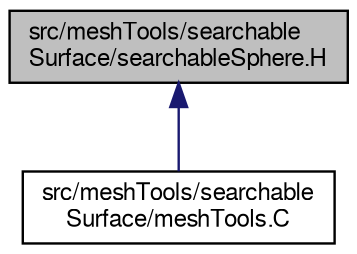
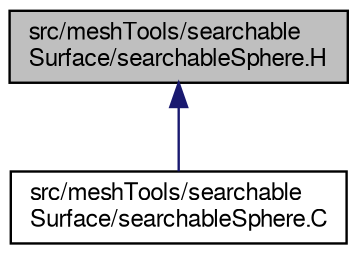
node "src/meshTools/searchable Surface/meshTools.C": label "src/meshTools/searchable Surface/meshTools.C" -> "src/meshTools/searchable Surface/searchableSphere.C"
